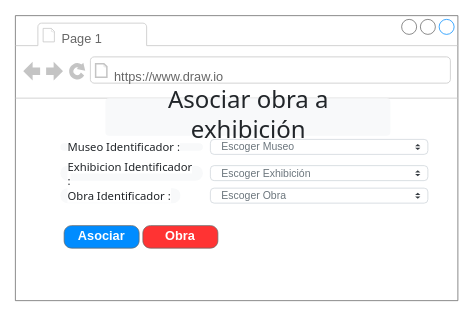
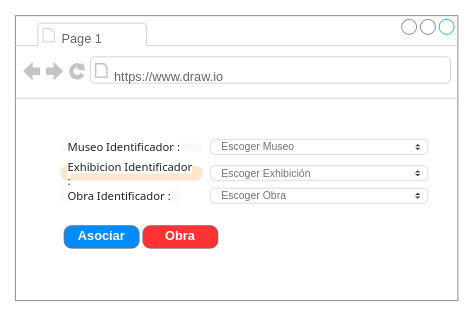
node "Asociar obra a exhibición": removed
node "Exhibicion Identificador :": fillcolor #f8f9fa -> #ffe6cc
